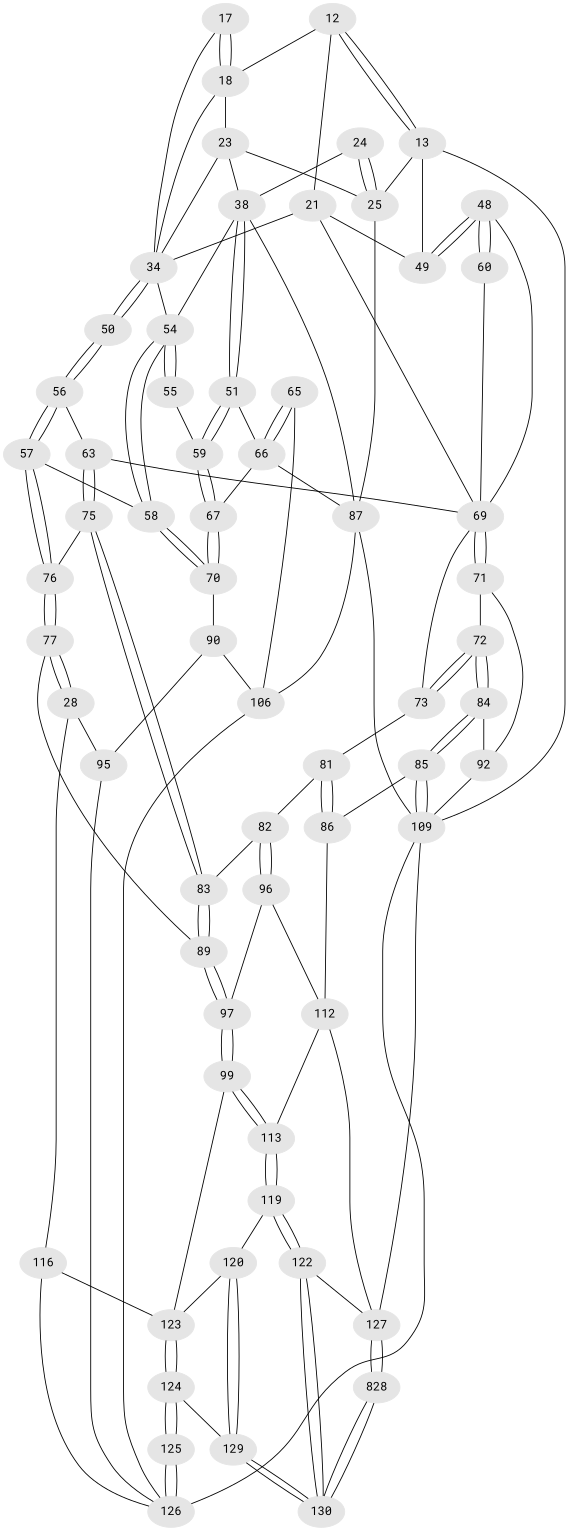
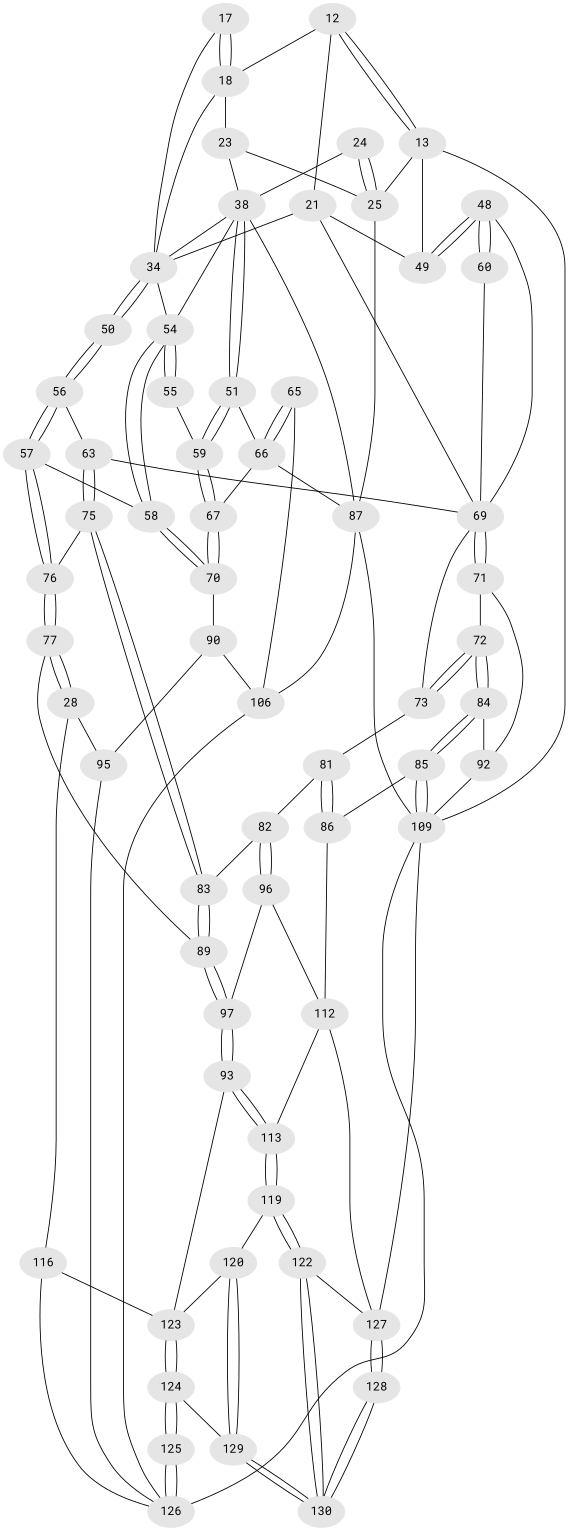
edge "23" -- "34": now "38" -- "34"
node "99": label "99" -> "93"
node "828": label "828" -> "128"
